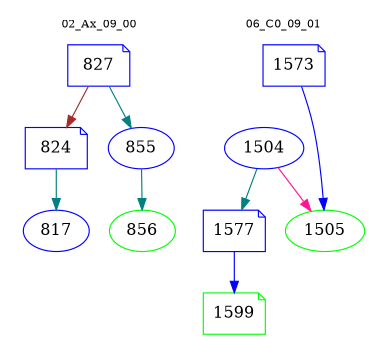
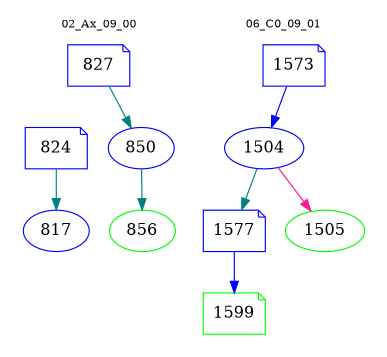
edge "827" -> "824": removed
edge "1573" -> "1505": now "1573" -> "1504"
node "855": label "855" -> "850"
